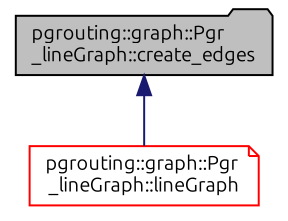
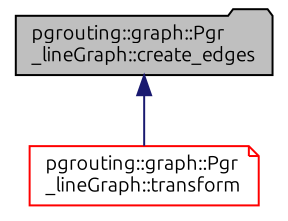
node "pgrouting::graph::Pgr _lineGraph::lineGraph": label "pgrouting::graph::Pgr _lineGraph::lineGraph" -> "pgrouting::graph::Pgr _lineGraph::transform"
